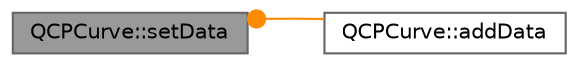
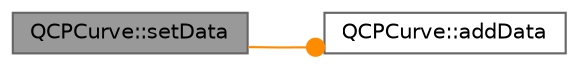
edge "QCPCurve::addData" -> "QCPCurve::setData": reversed
